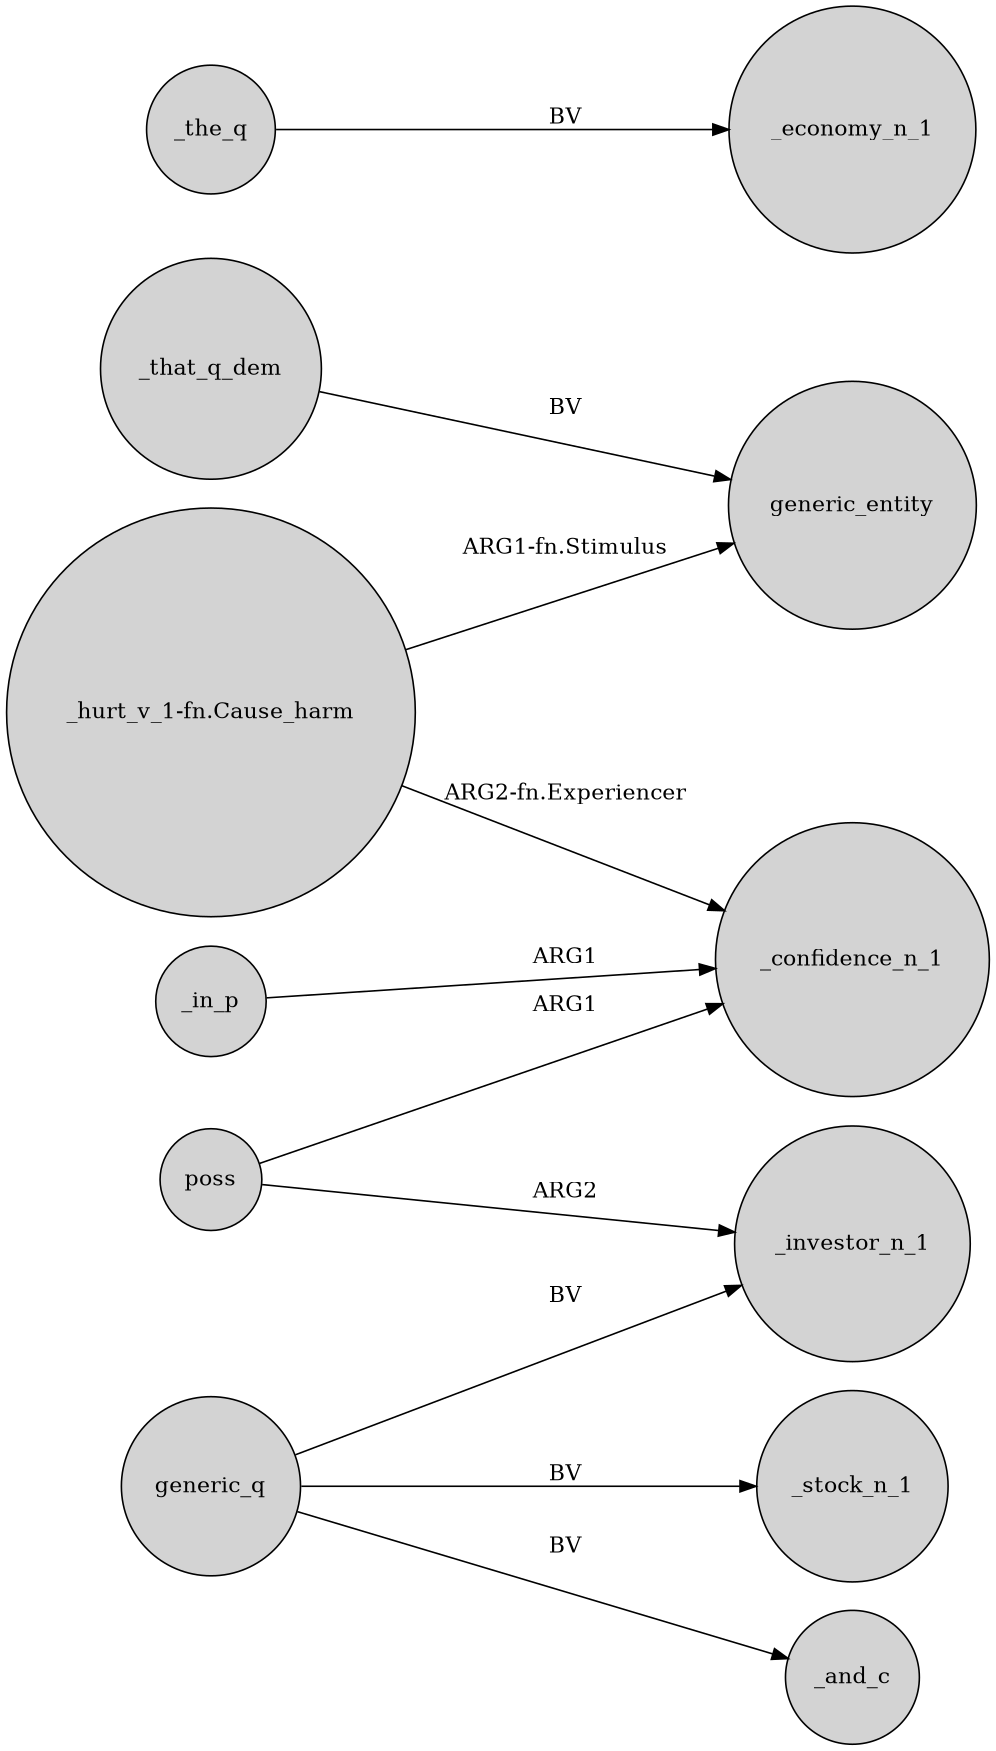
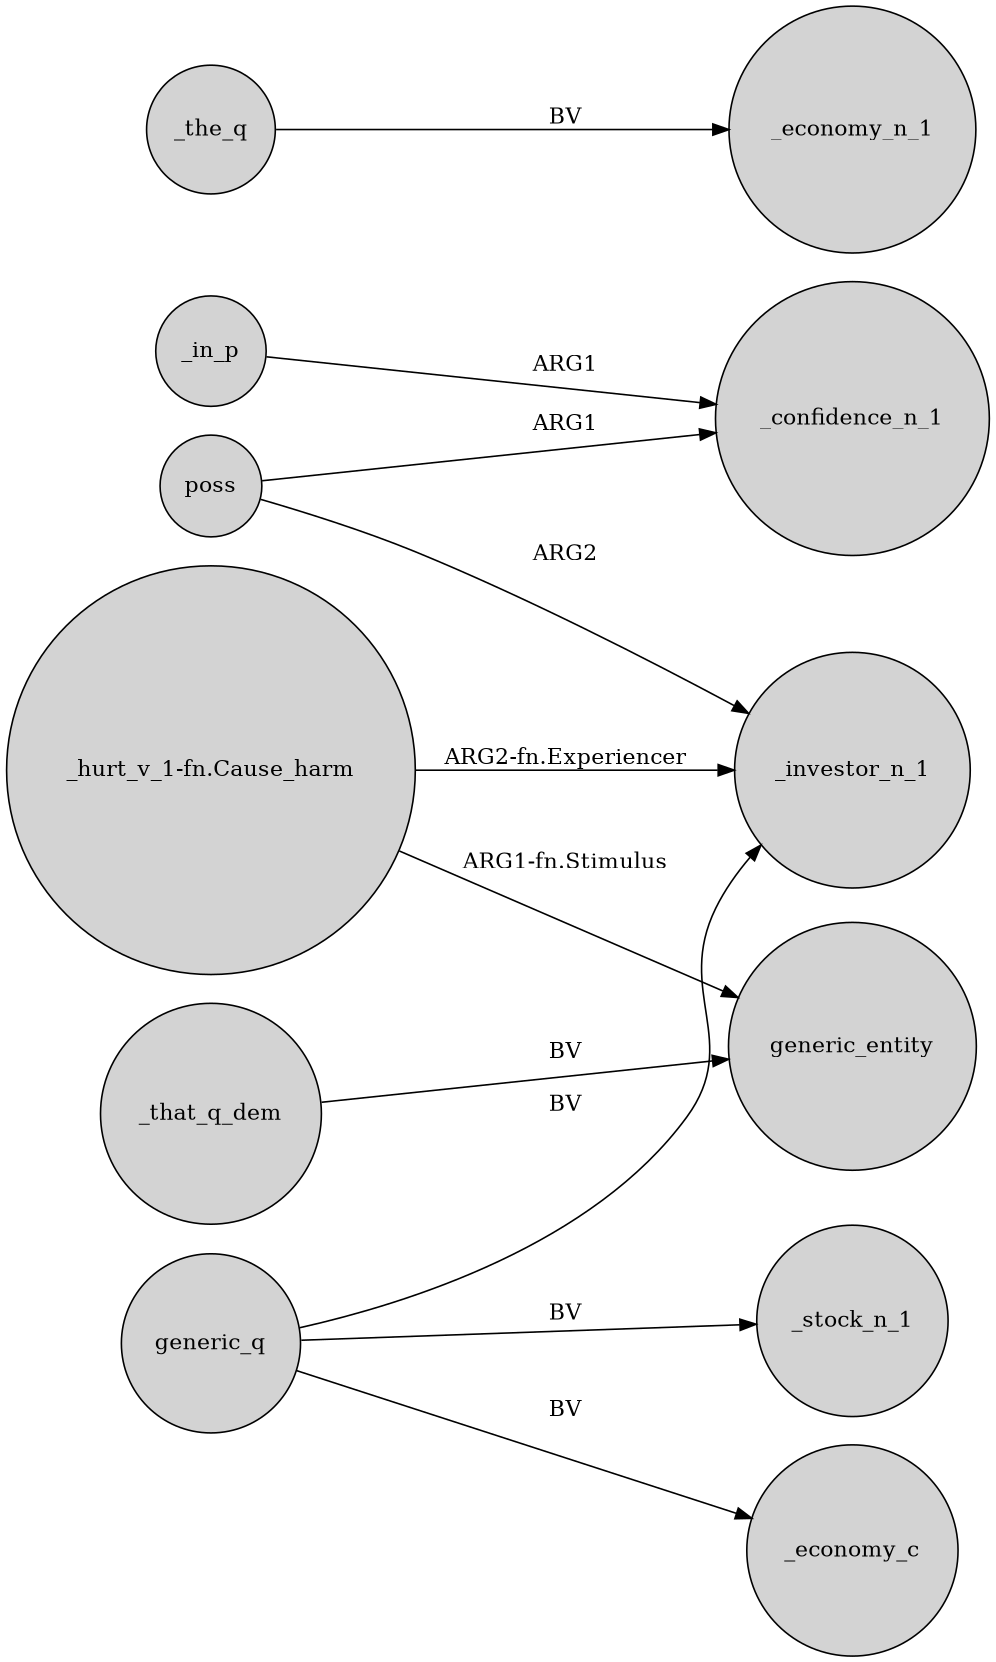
edge "_hurt_v_1-fn.Cause_harm" -> "_confidence_n_1": now "_hurt_v_1-fn.Cause_harm" -> "_investor_n_1"
node "_and_c": label "_and_c" -> "_economy_c"
